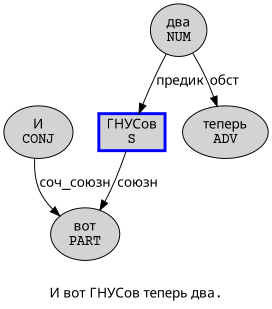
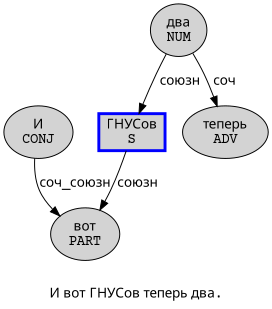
edge "два NUM" -> "ГНУСов S": label "предик" -> "союзн"
edge "два NUM" -> "теперь ADV": label "обст" -> "соч"
